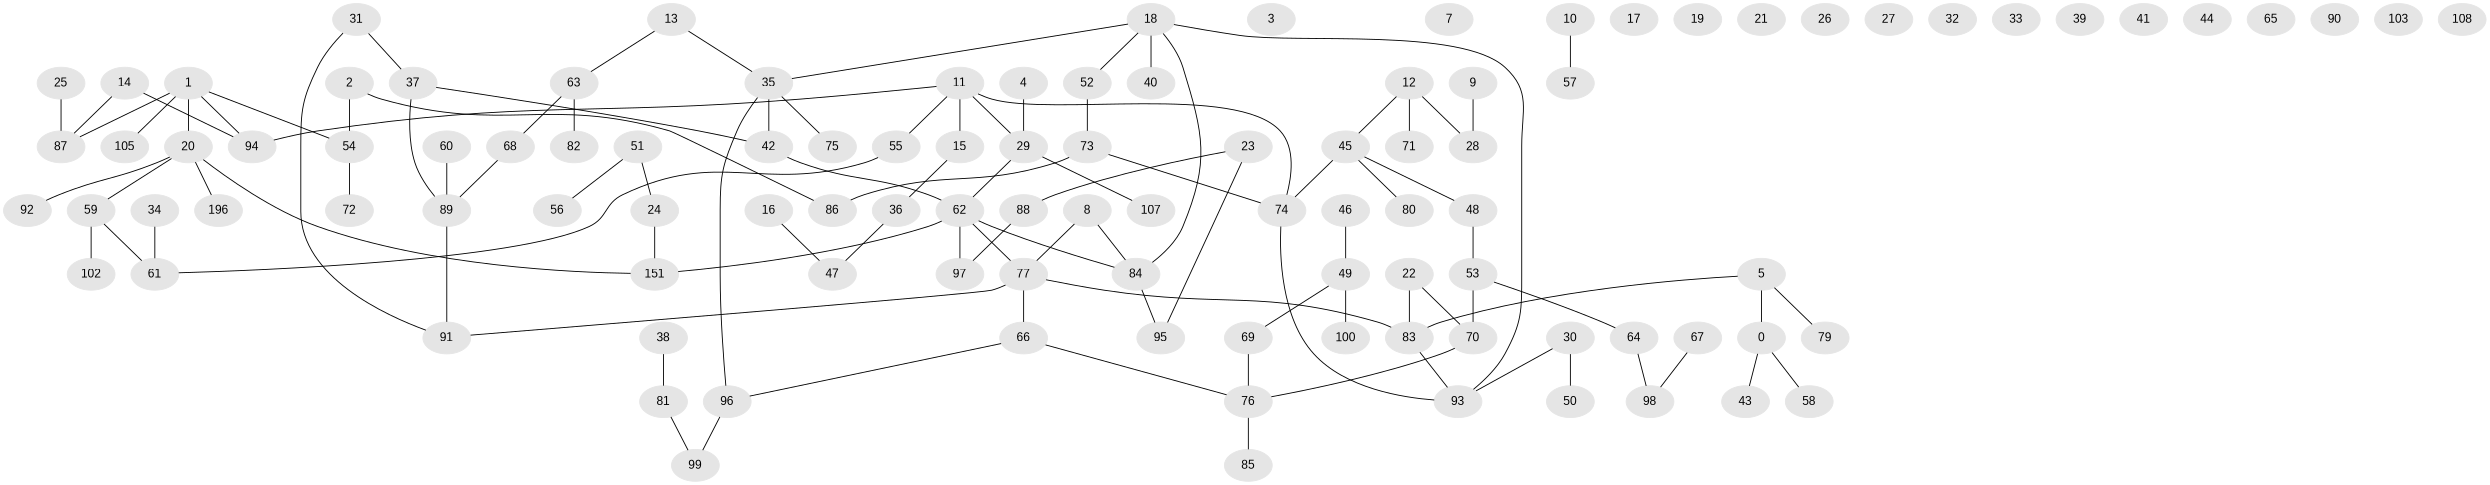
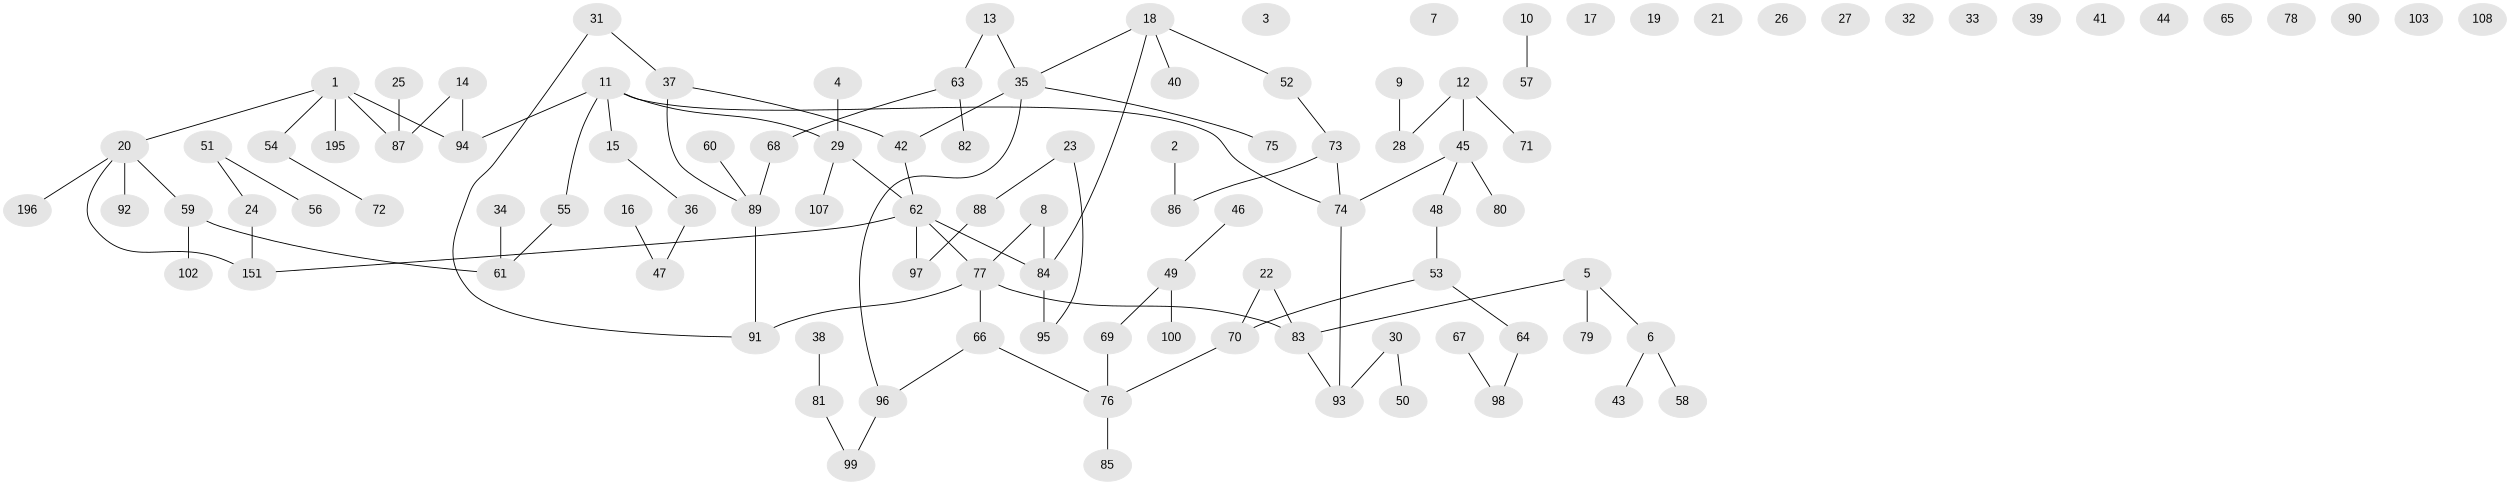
node "78": added
edge "18" -- "93": removed
edge "2" -- "54": removed
node "105": label "105" -> "195"
node "0": label "0" -> "6"
